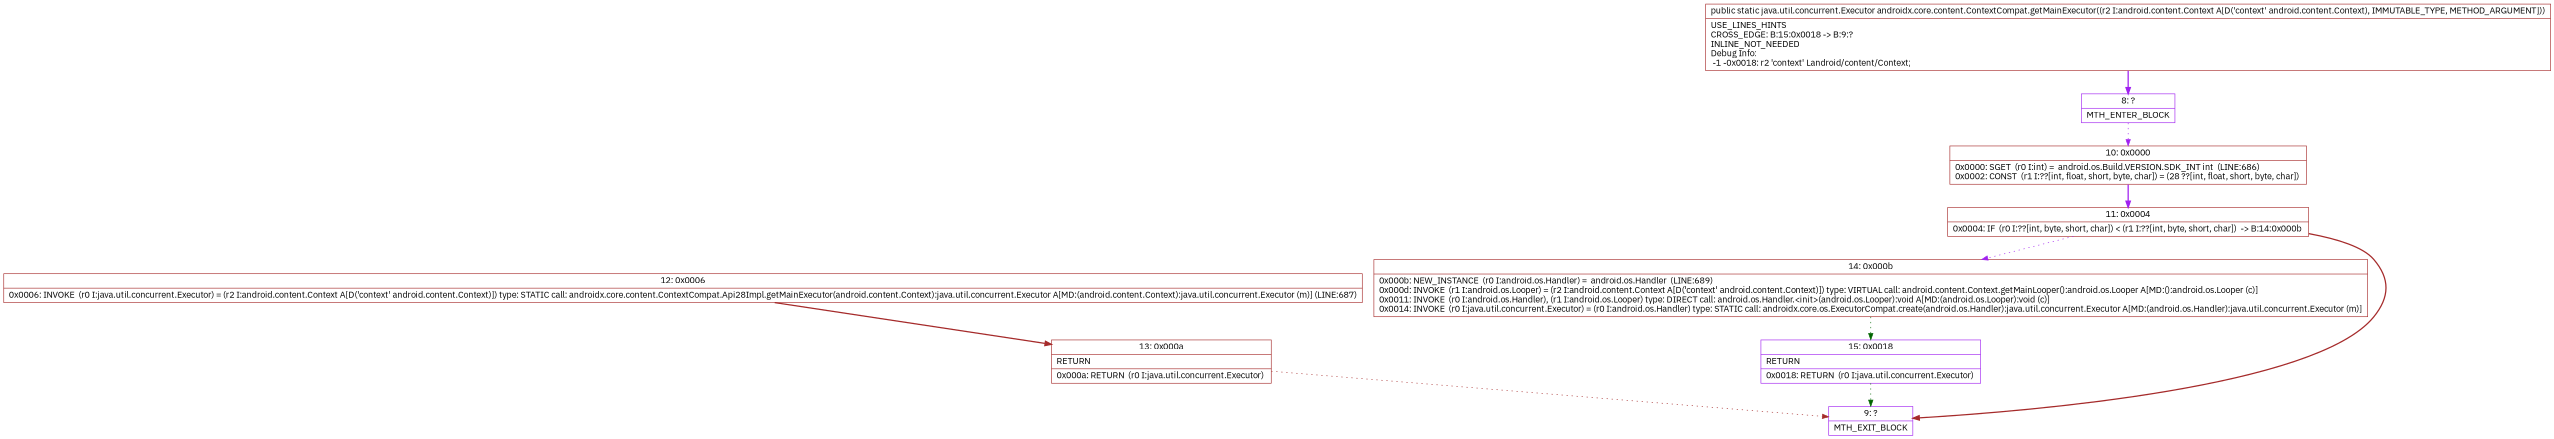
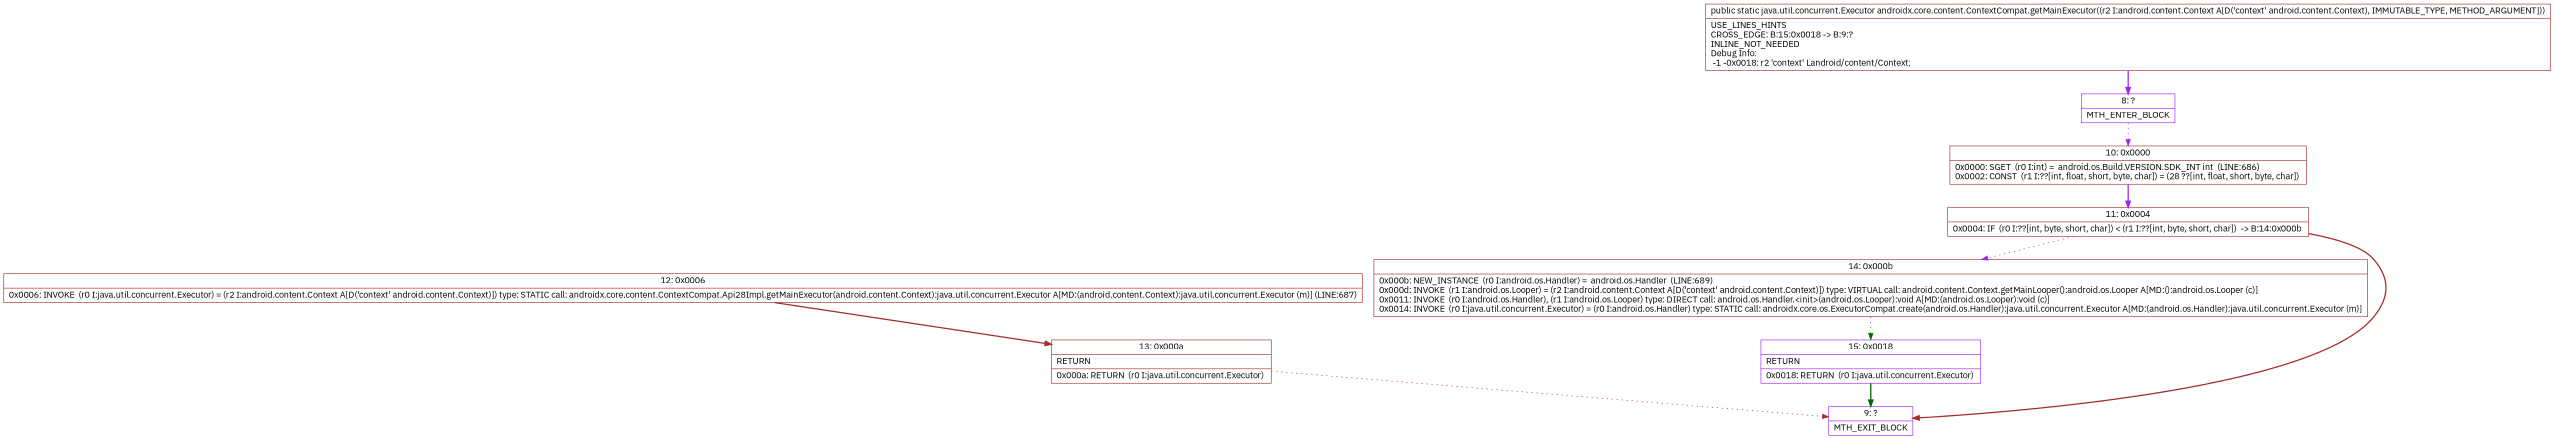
edge "15: 0x0018" -> "9: ?": style dotted -> bold
